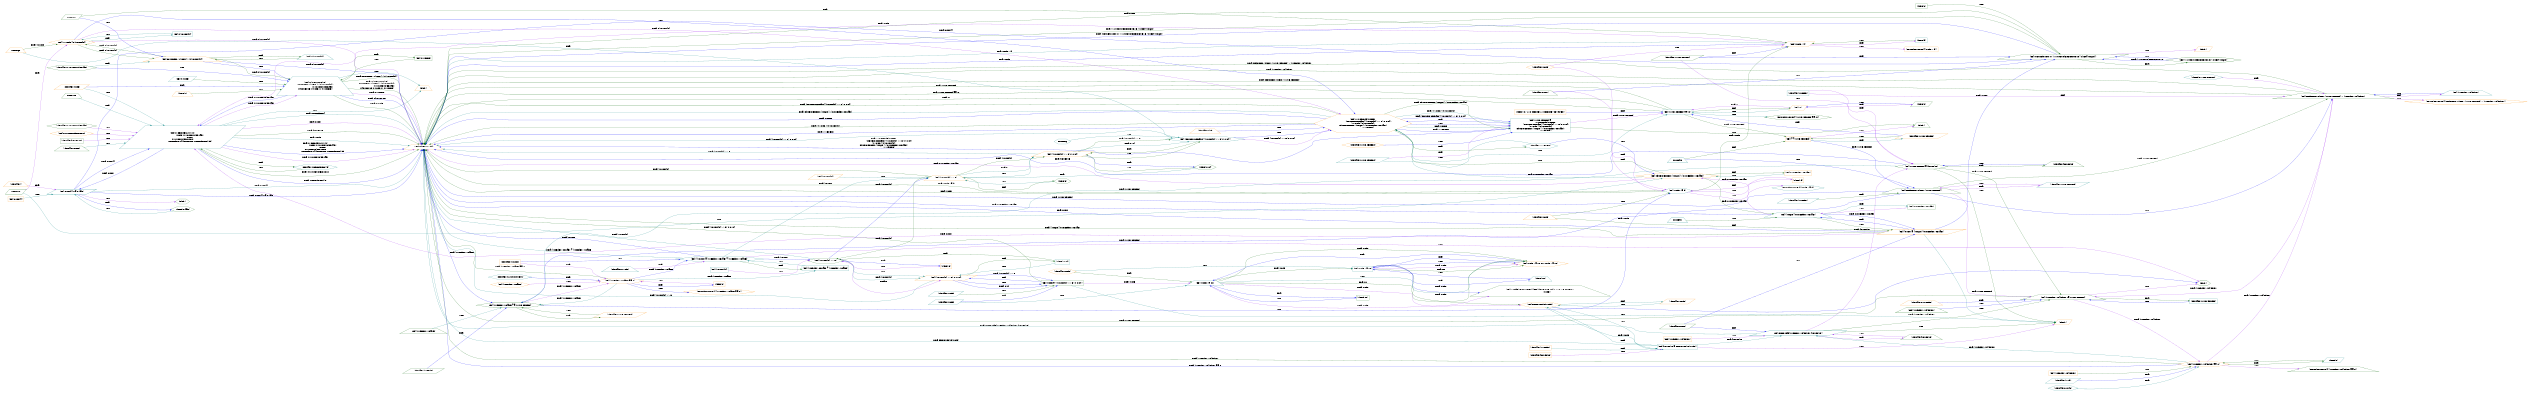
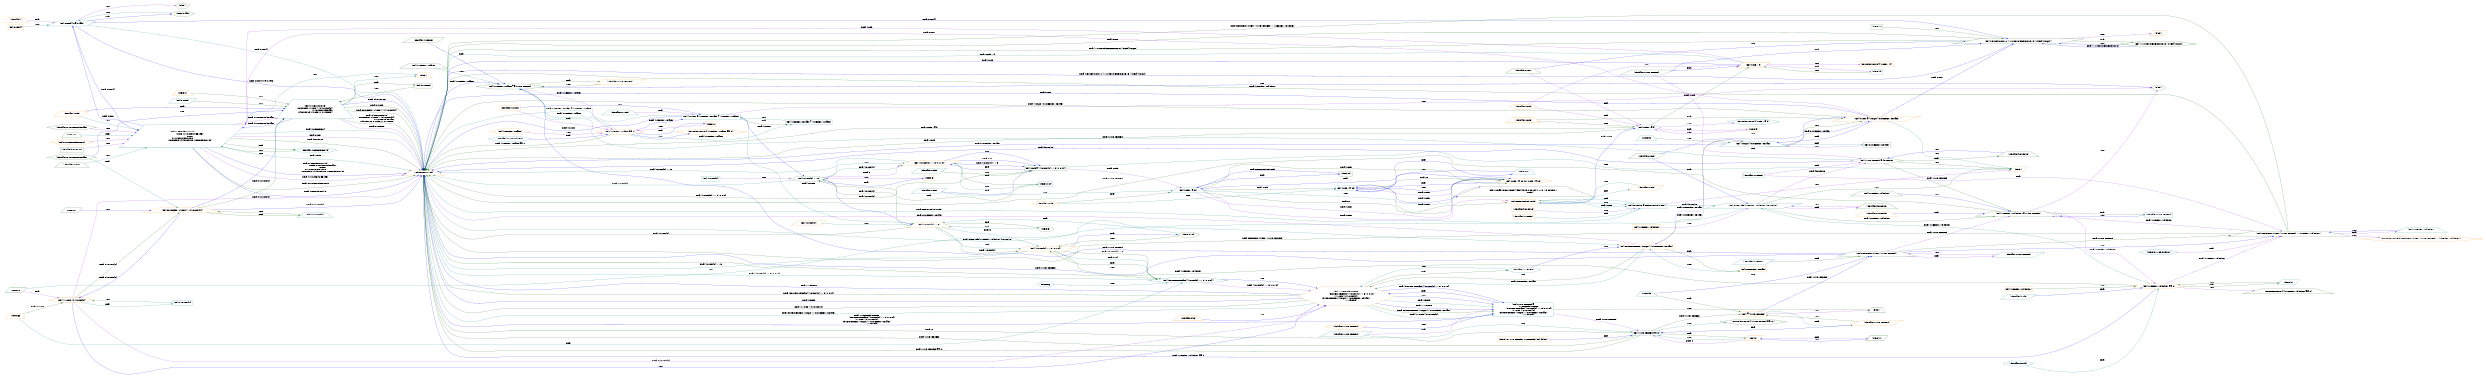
edge "1000417" -> "(Call,mode < 9)": removed, label "CFG:"
edge "(Call,const_cast<uint8_t *>(&inputPtr[1]))" -> "(Call,(UWord8 *)&inputPtr[1])": color darkgreen -> blue
node "(Call,reinterpret_cast<int16_t *>(outHeader->pBuffer))": shape hexagon -> box
node "(Call,*inputPtr = inHeader->pBuffer + inHeader->nOffset)": shape hexagon -> box
edge "(Literal,10)" -> "(Call,mode >= 10)": label "AST: " -> "DDG: getFrameSize(mode)"
